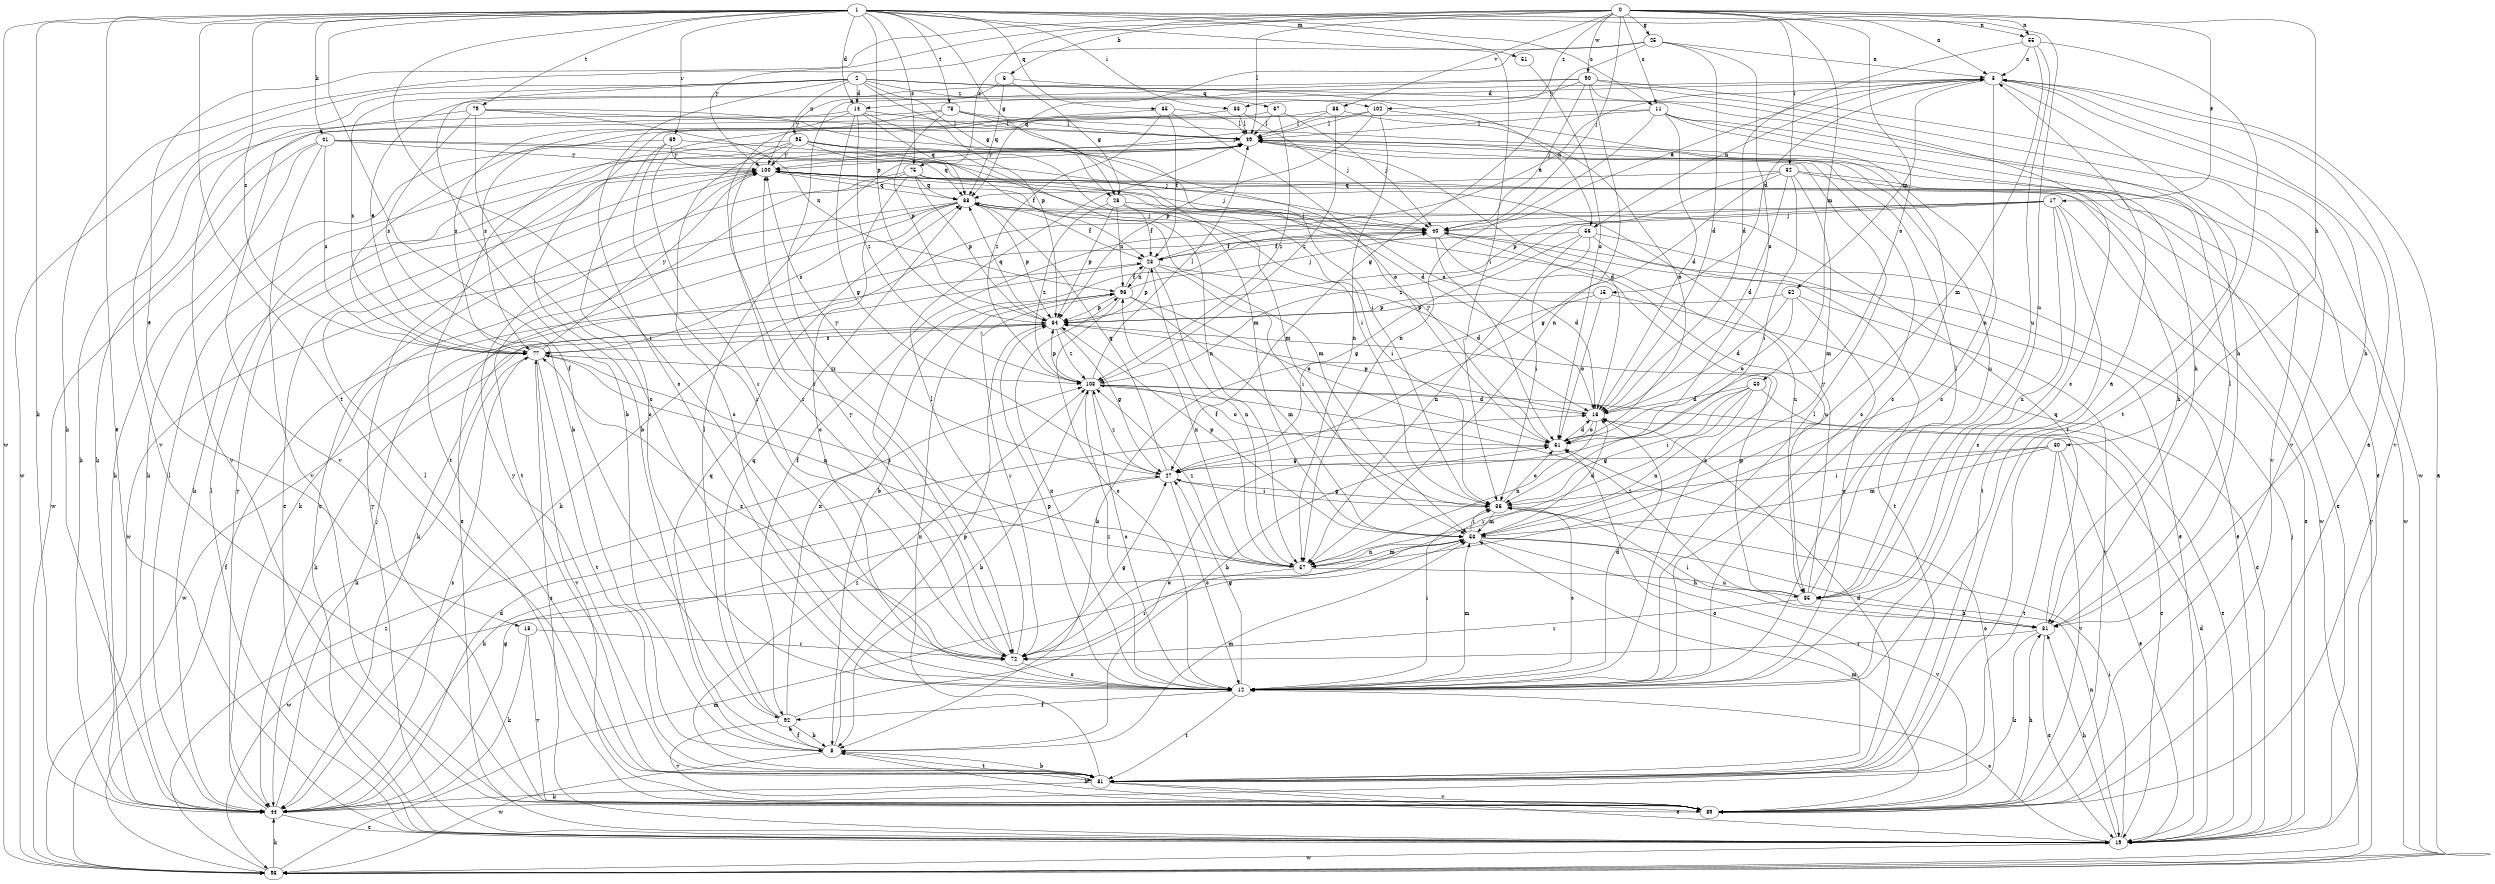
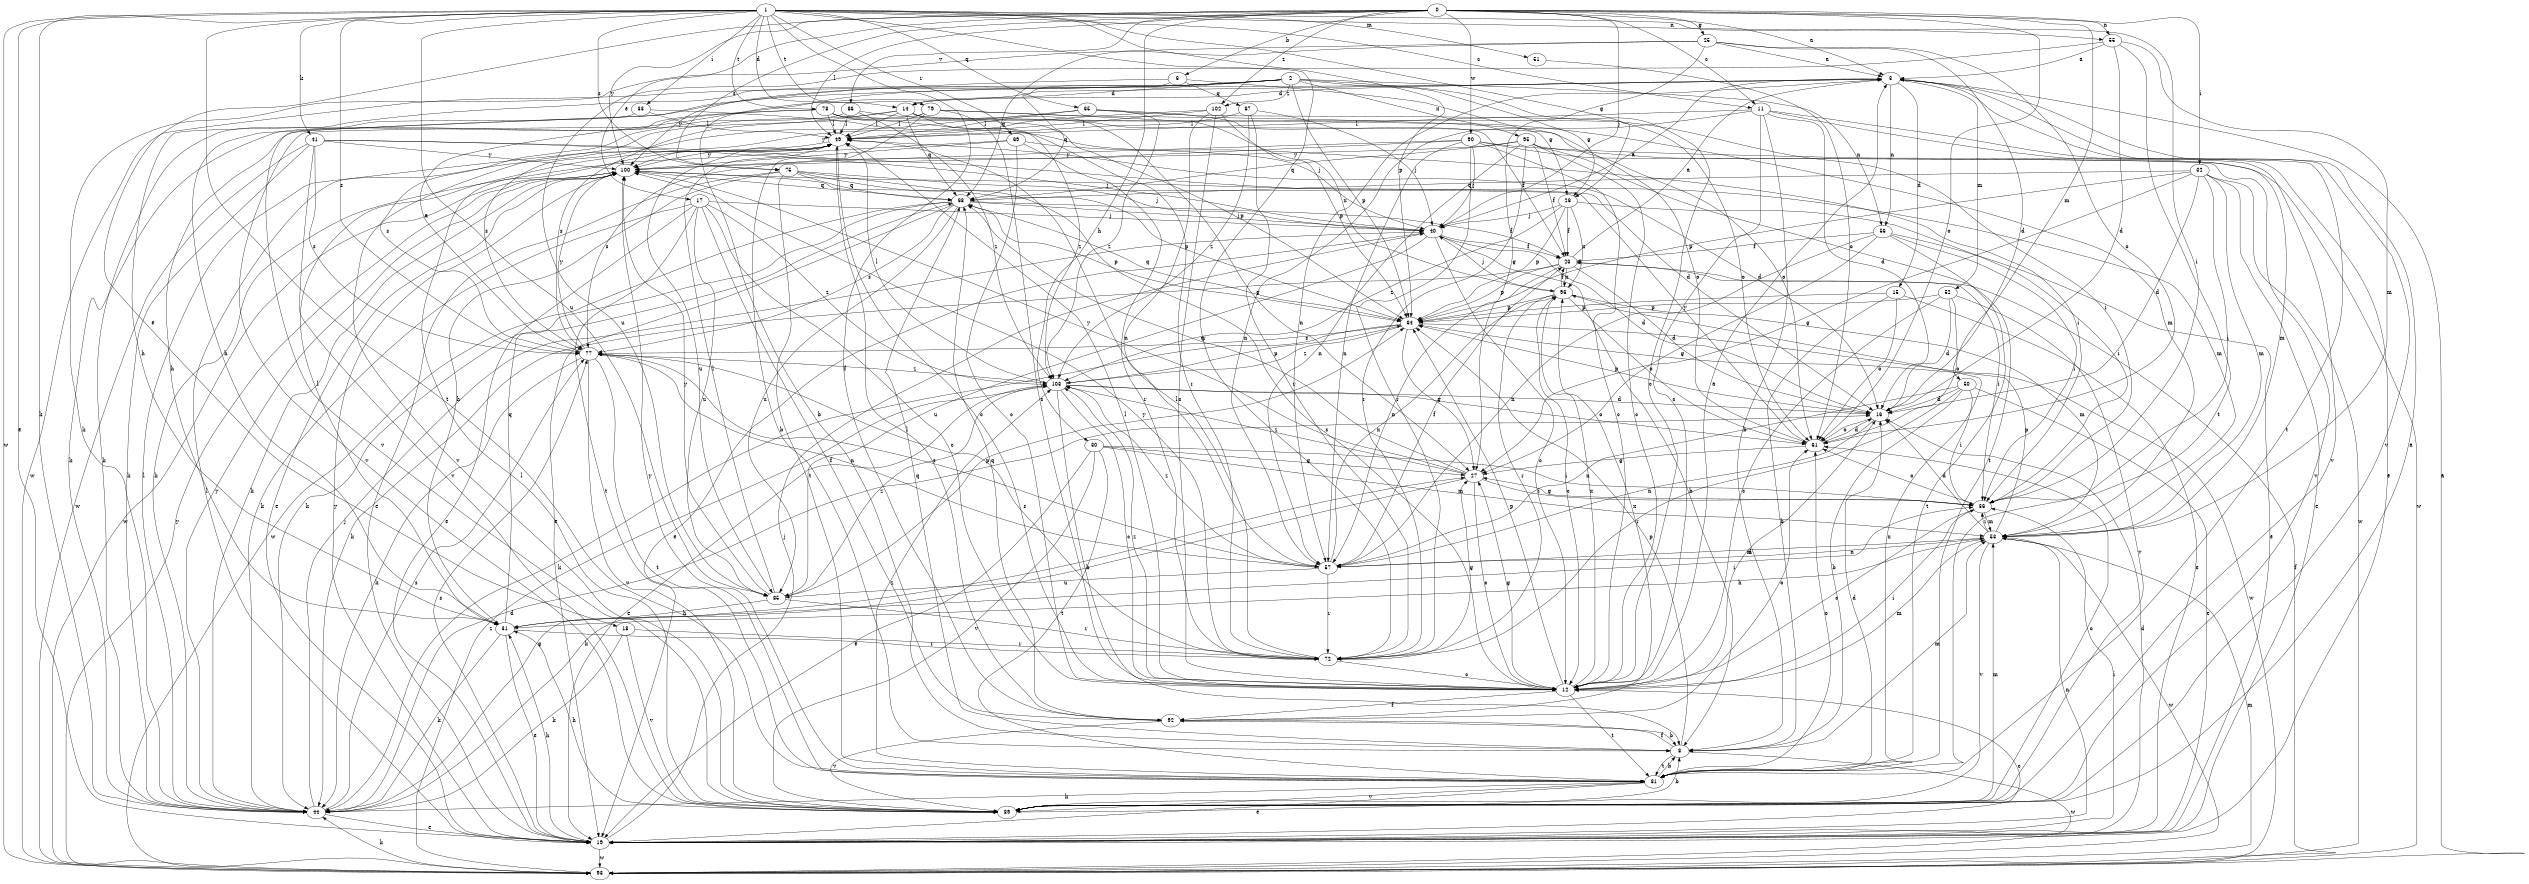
edge "90" -> "33": now "90" -> "100"
edge "75" -> "12": label "c" -> "s"
